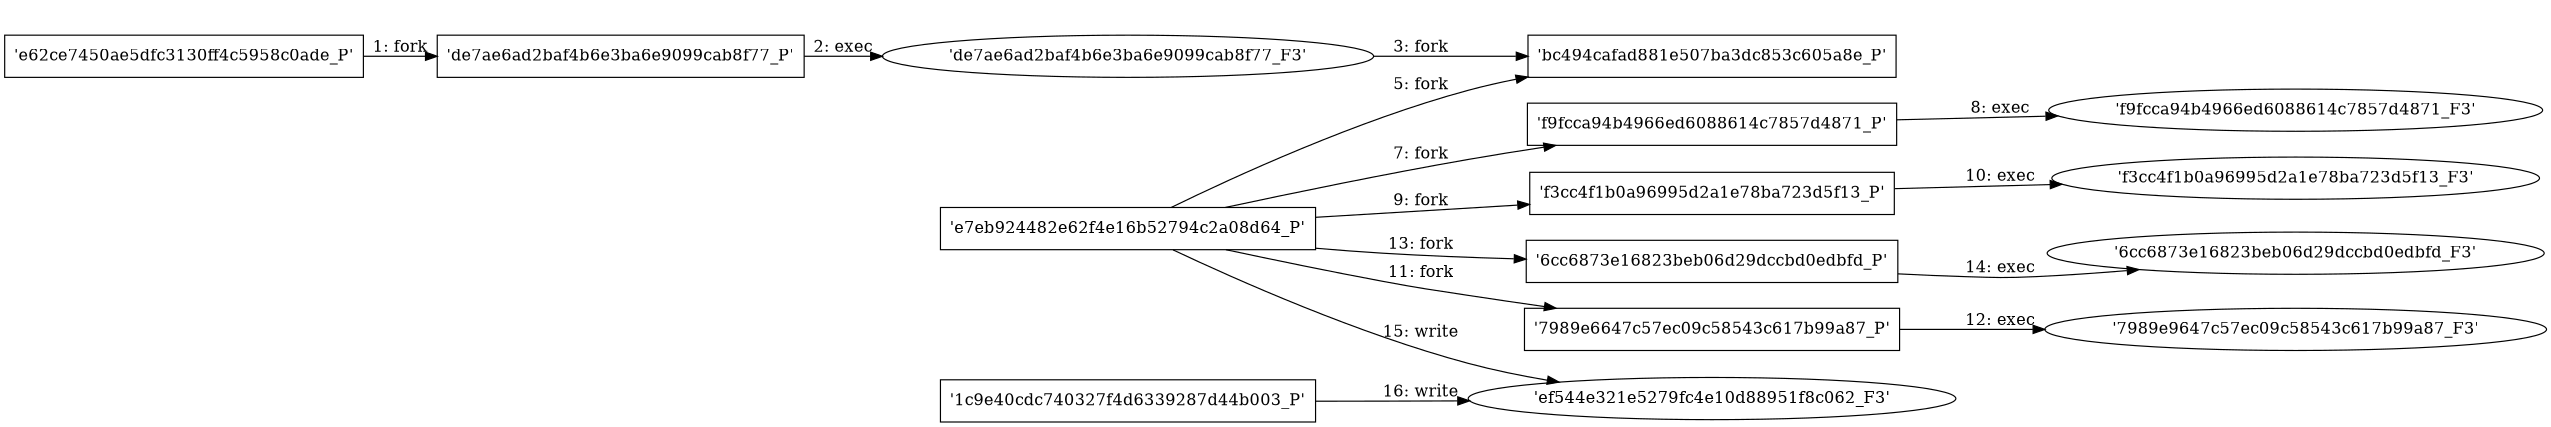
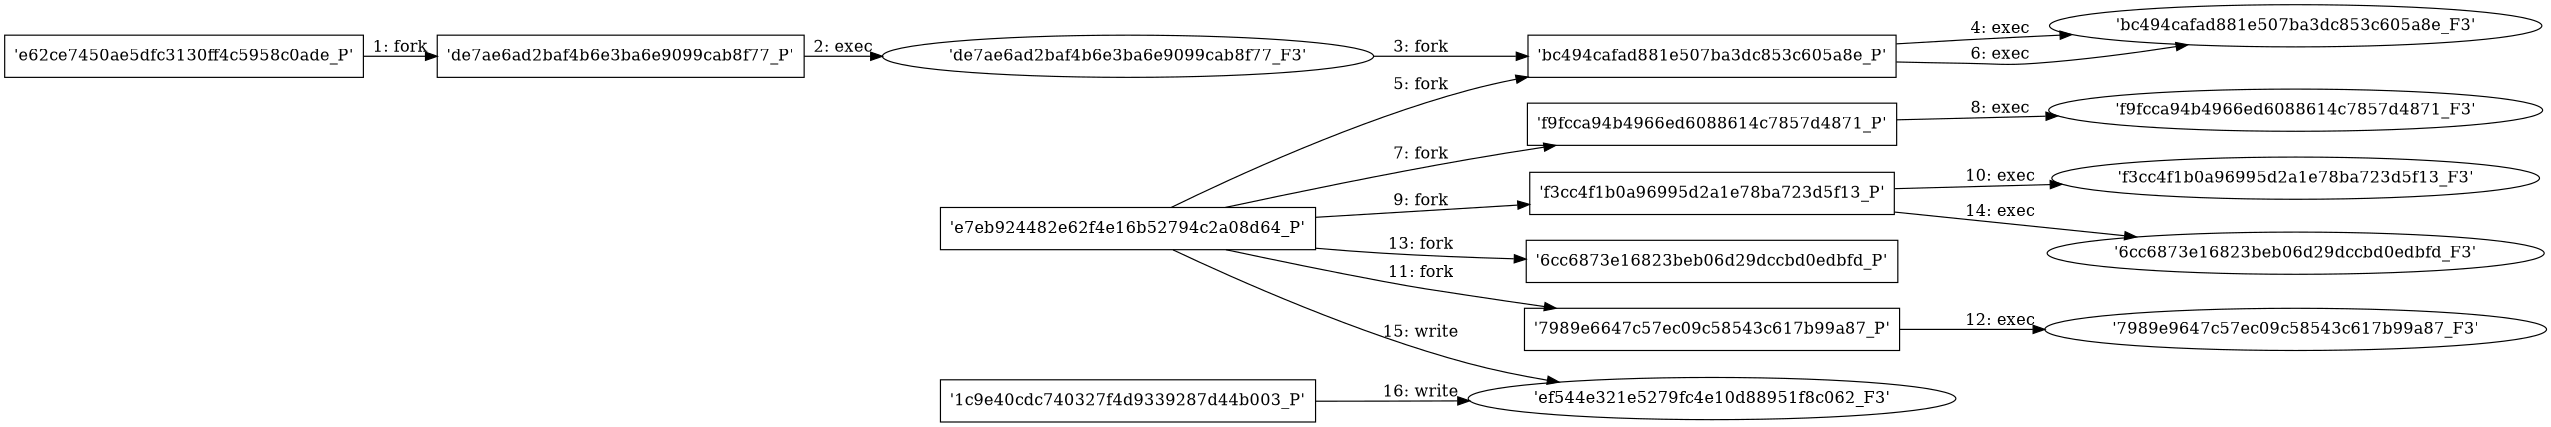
node "'bc494cafad881e507ba3dc853c605a8e_F3'": added
edge "'6cc6873e16823beb06d29dccbd0edbfd_P'" -> "'6cc6873e16823beb06d29dccbd0edbfd_F3'": now "'f3cc4f1b0a96995d2a1e78ba723d5f13_P'" -> "'6cc6873e16823beb06d29dccbd0edbfd_F3'"
node "'1c9e40cdc740327f4d6339287d44b003_P'": label "'1c9e40cdc740327f4d6339287d44b003_P'" -> "'1c9e40cdc740327f4d9339287d44b003_P'"
